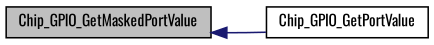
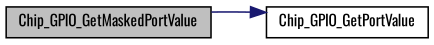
edge "Chip_GPIO_GetPortValue" -> "Chip_GPIO_GetMaskedPortValue": reversed
